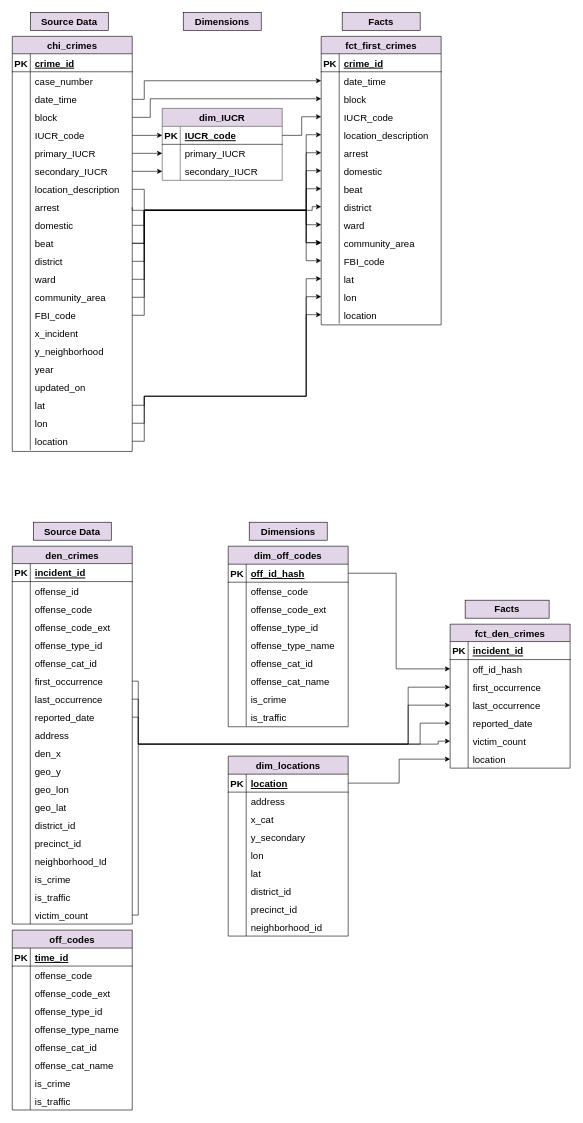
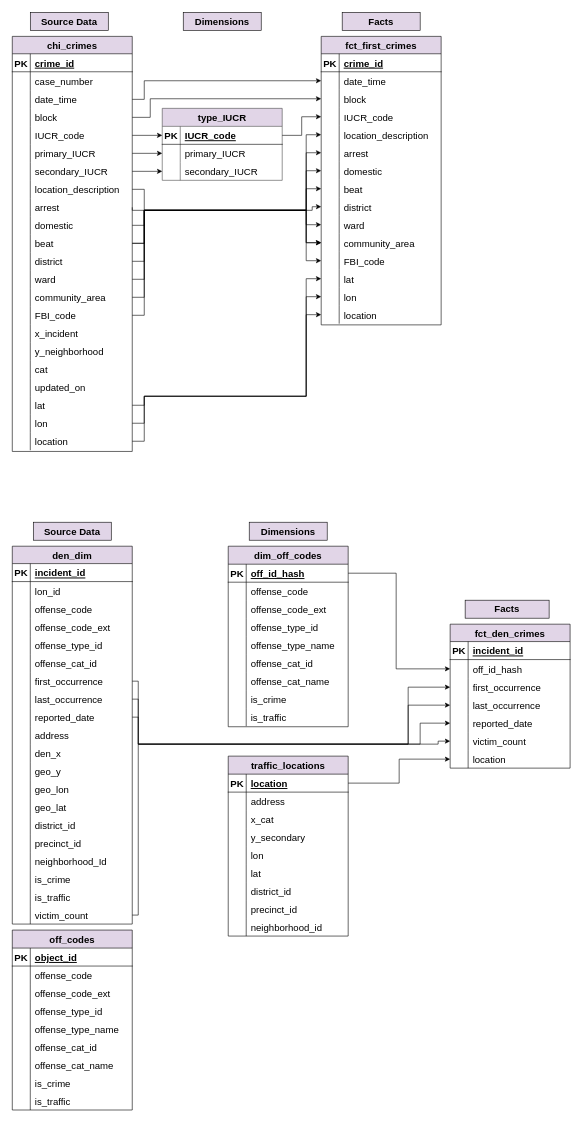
node "dim_IUCR": label "dim_IUCR" -> "type_IUCR"
node "year": label "year" -> "cat"
node "den_crimes": label "den_crimes" -> "den_dim"
node "offense_id": label "offense_id" -> "lon_id"
node "dim_locations": label "dim_locations" -> "traffic_locations"
node "time_id": label "time_id" -> "object_id"
